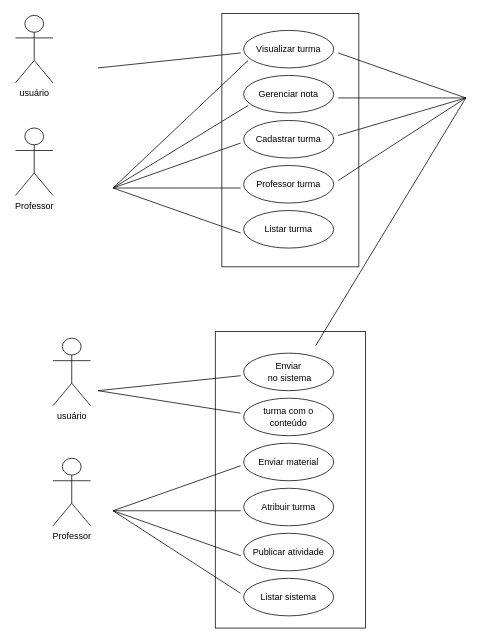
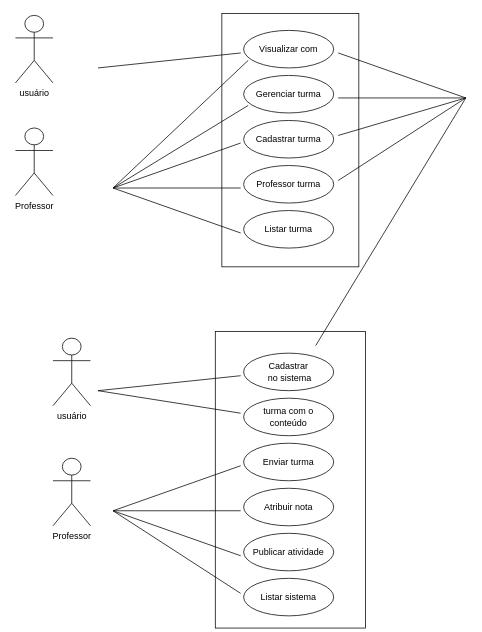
node "Visualizar turma": label "Visualizar turma" -> "Visualizar com"
node "Gerenciar nota": label "Gerenciar nota" -> "Gerenciar turma"
node "Enviar no sistema": label "Enviar no sistema" -> "Cadastrar no sistema"
node "Enviar material": label "Enviar material" -> "Enviar turma"
node "Atribuir turma": label "Atribuir turma" -> "Atribuir nota"
